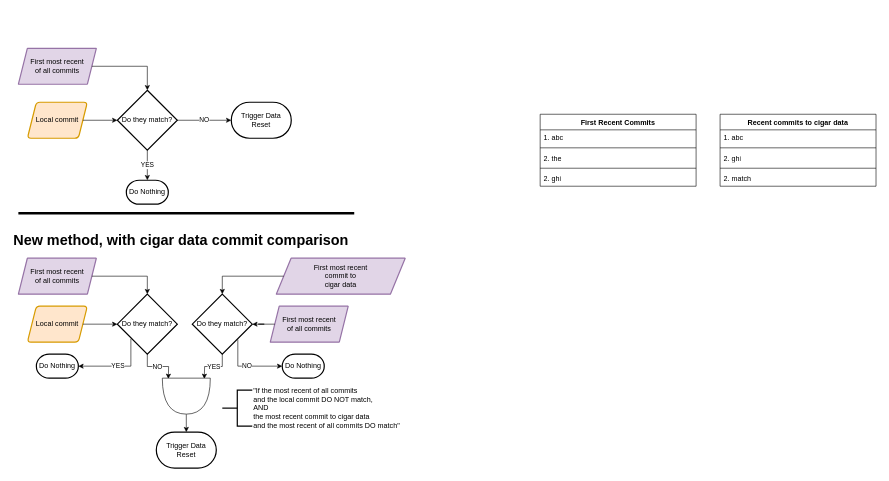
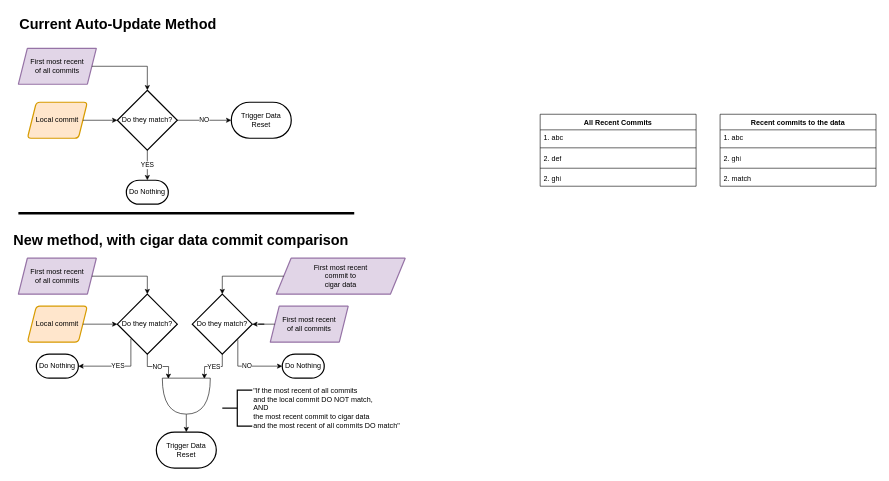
node "Current Auto-Update Method": added
node "First Recent Commits": label "First Recent Commits" -> "All Recent Commits"
node "Recent commits to cigar data": label "Recent commits to cigar data" -> "Recent commits to the data"
node "2. the": label "2. the" -> "2. def"
